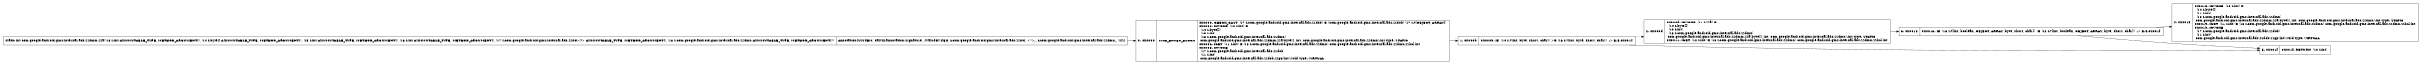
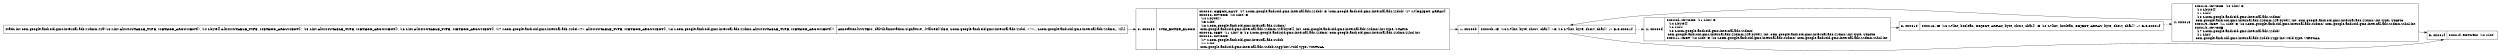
edge "4: 0x0015" -> "1: 0x000b": added
node "2: 0x000d": text "0x000d: INVOKE  (r1 I:zza) =" -> "0x000d: INVOKE  (r1 I:int) ="
edge "3: 0x0013" -> "4: 0x0015": style solid -> dashed
edge "3: 0x0013" -> "5: 0x001f": now "4: 0x0015" -> "5: 0x001f"
